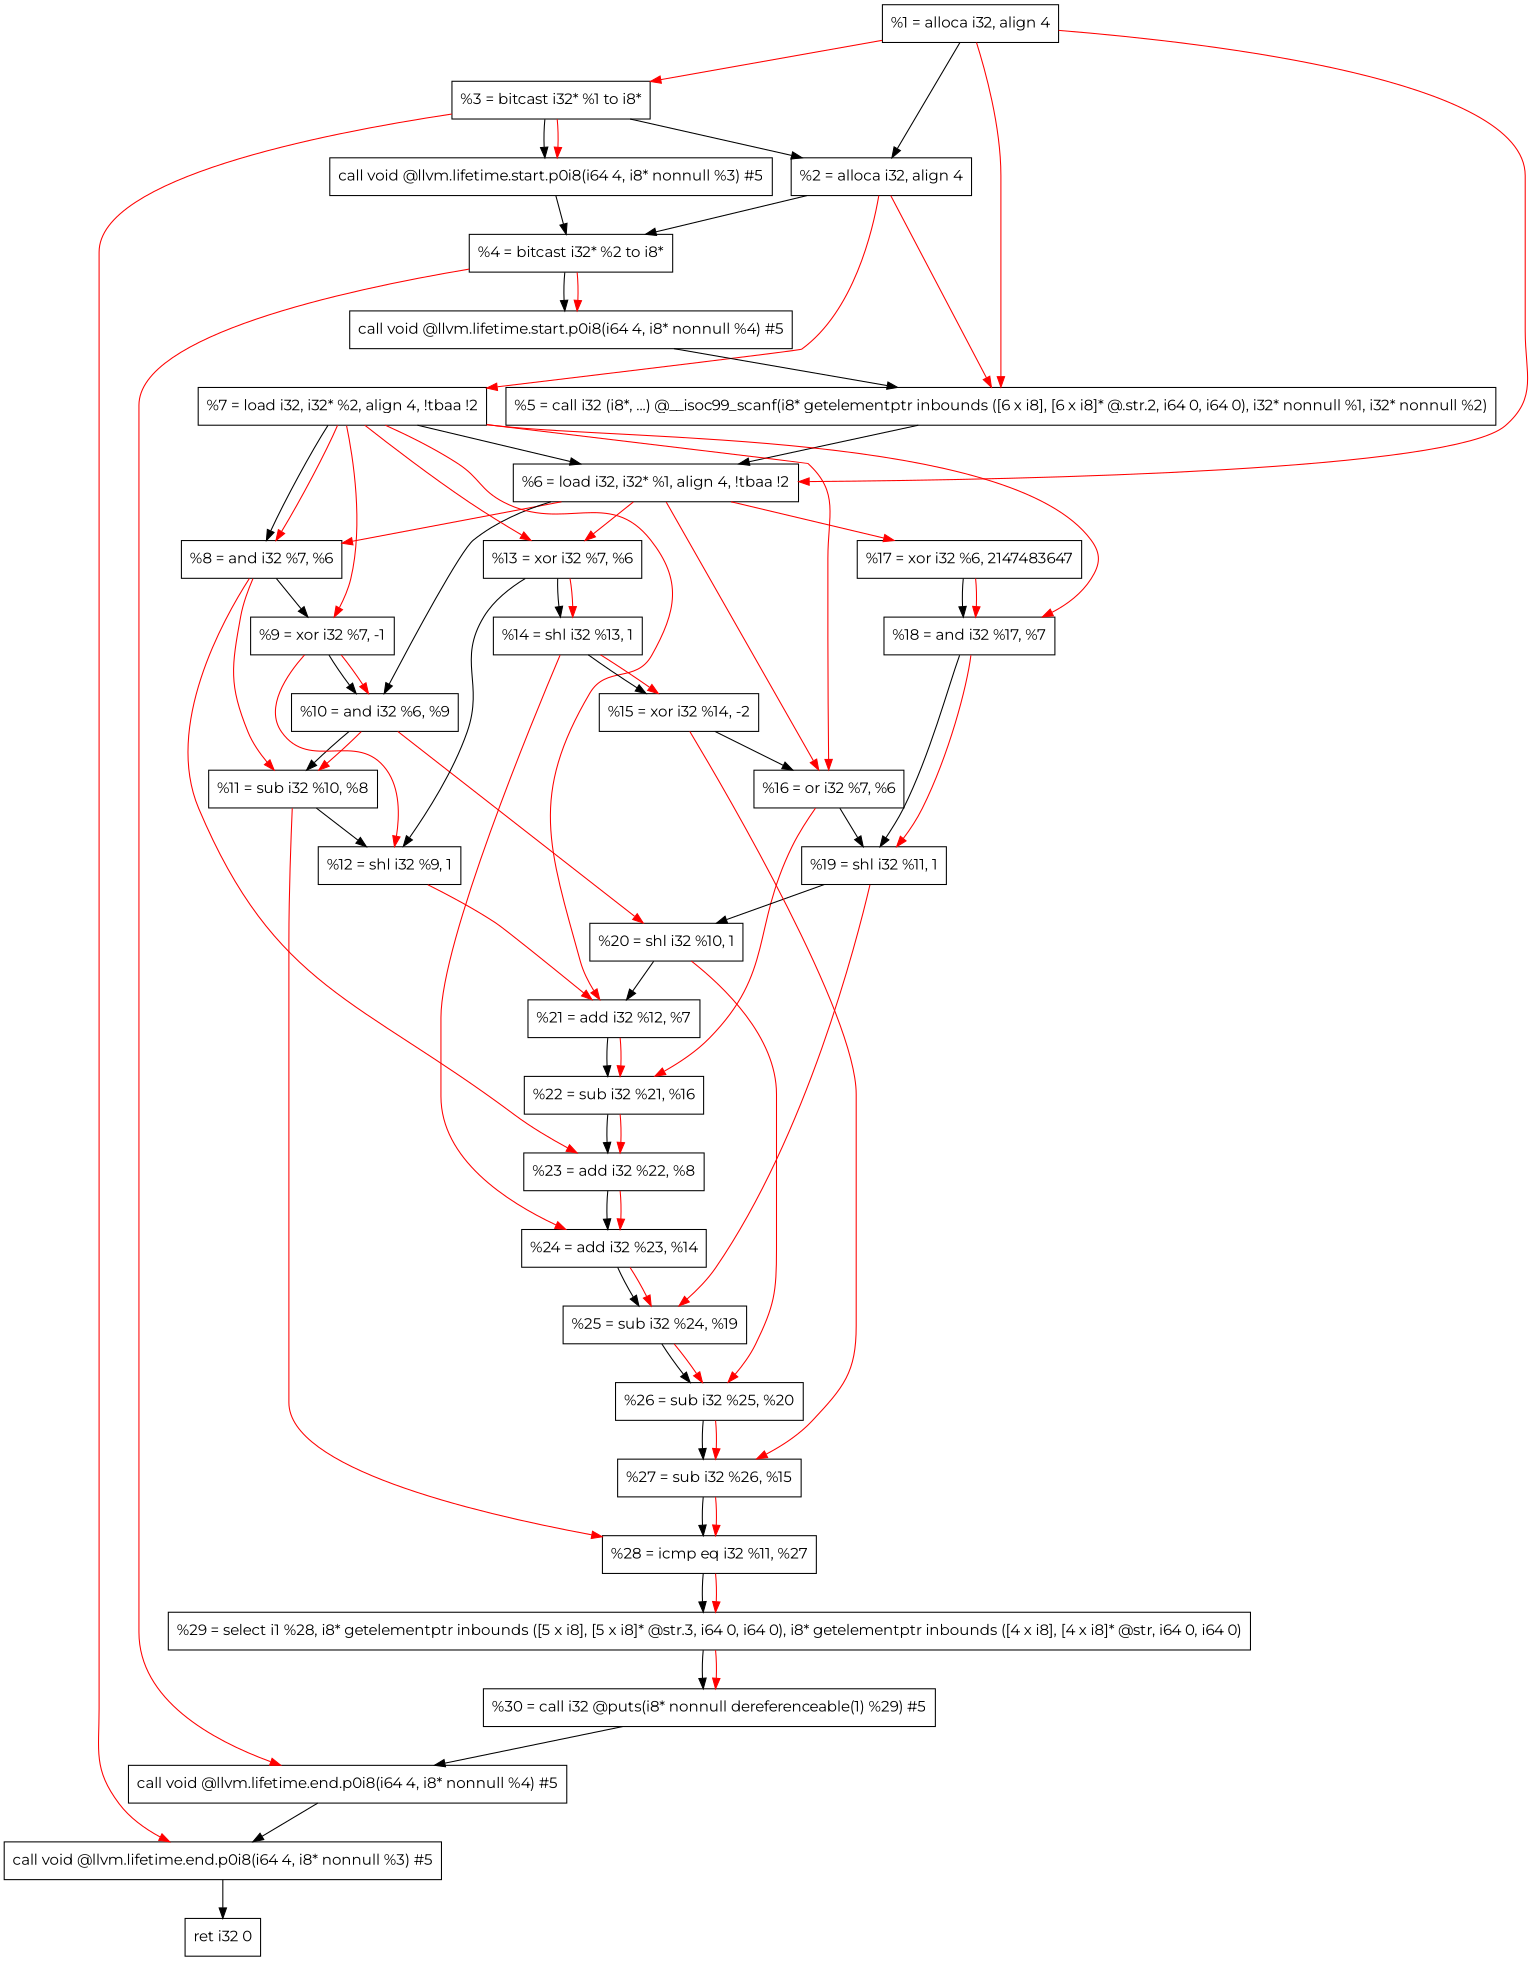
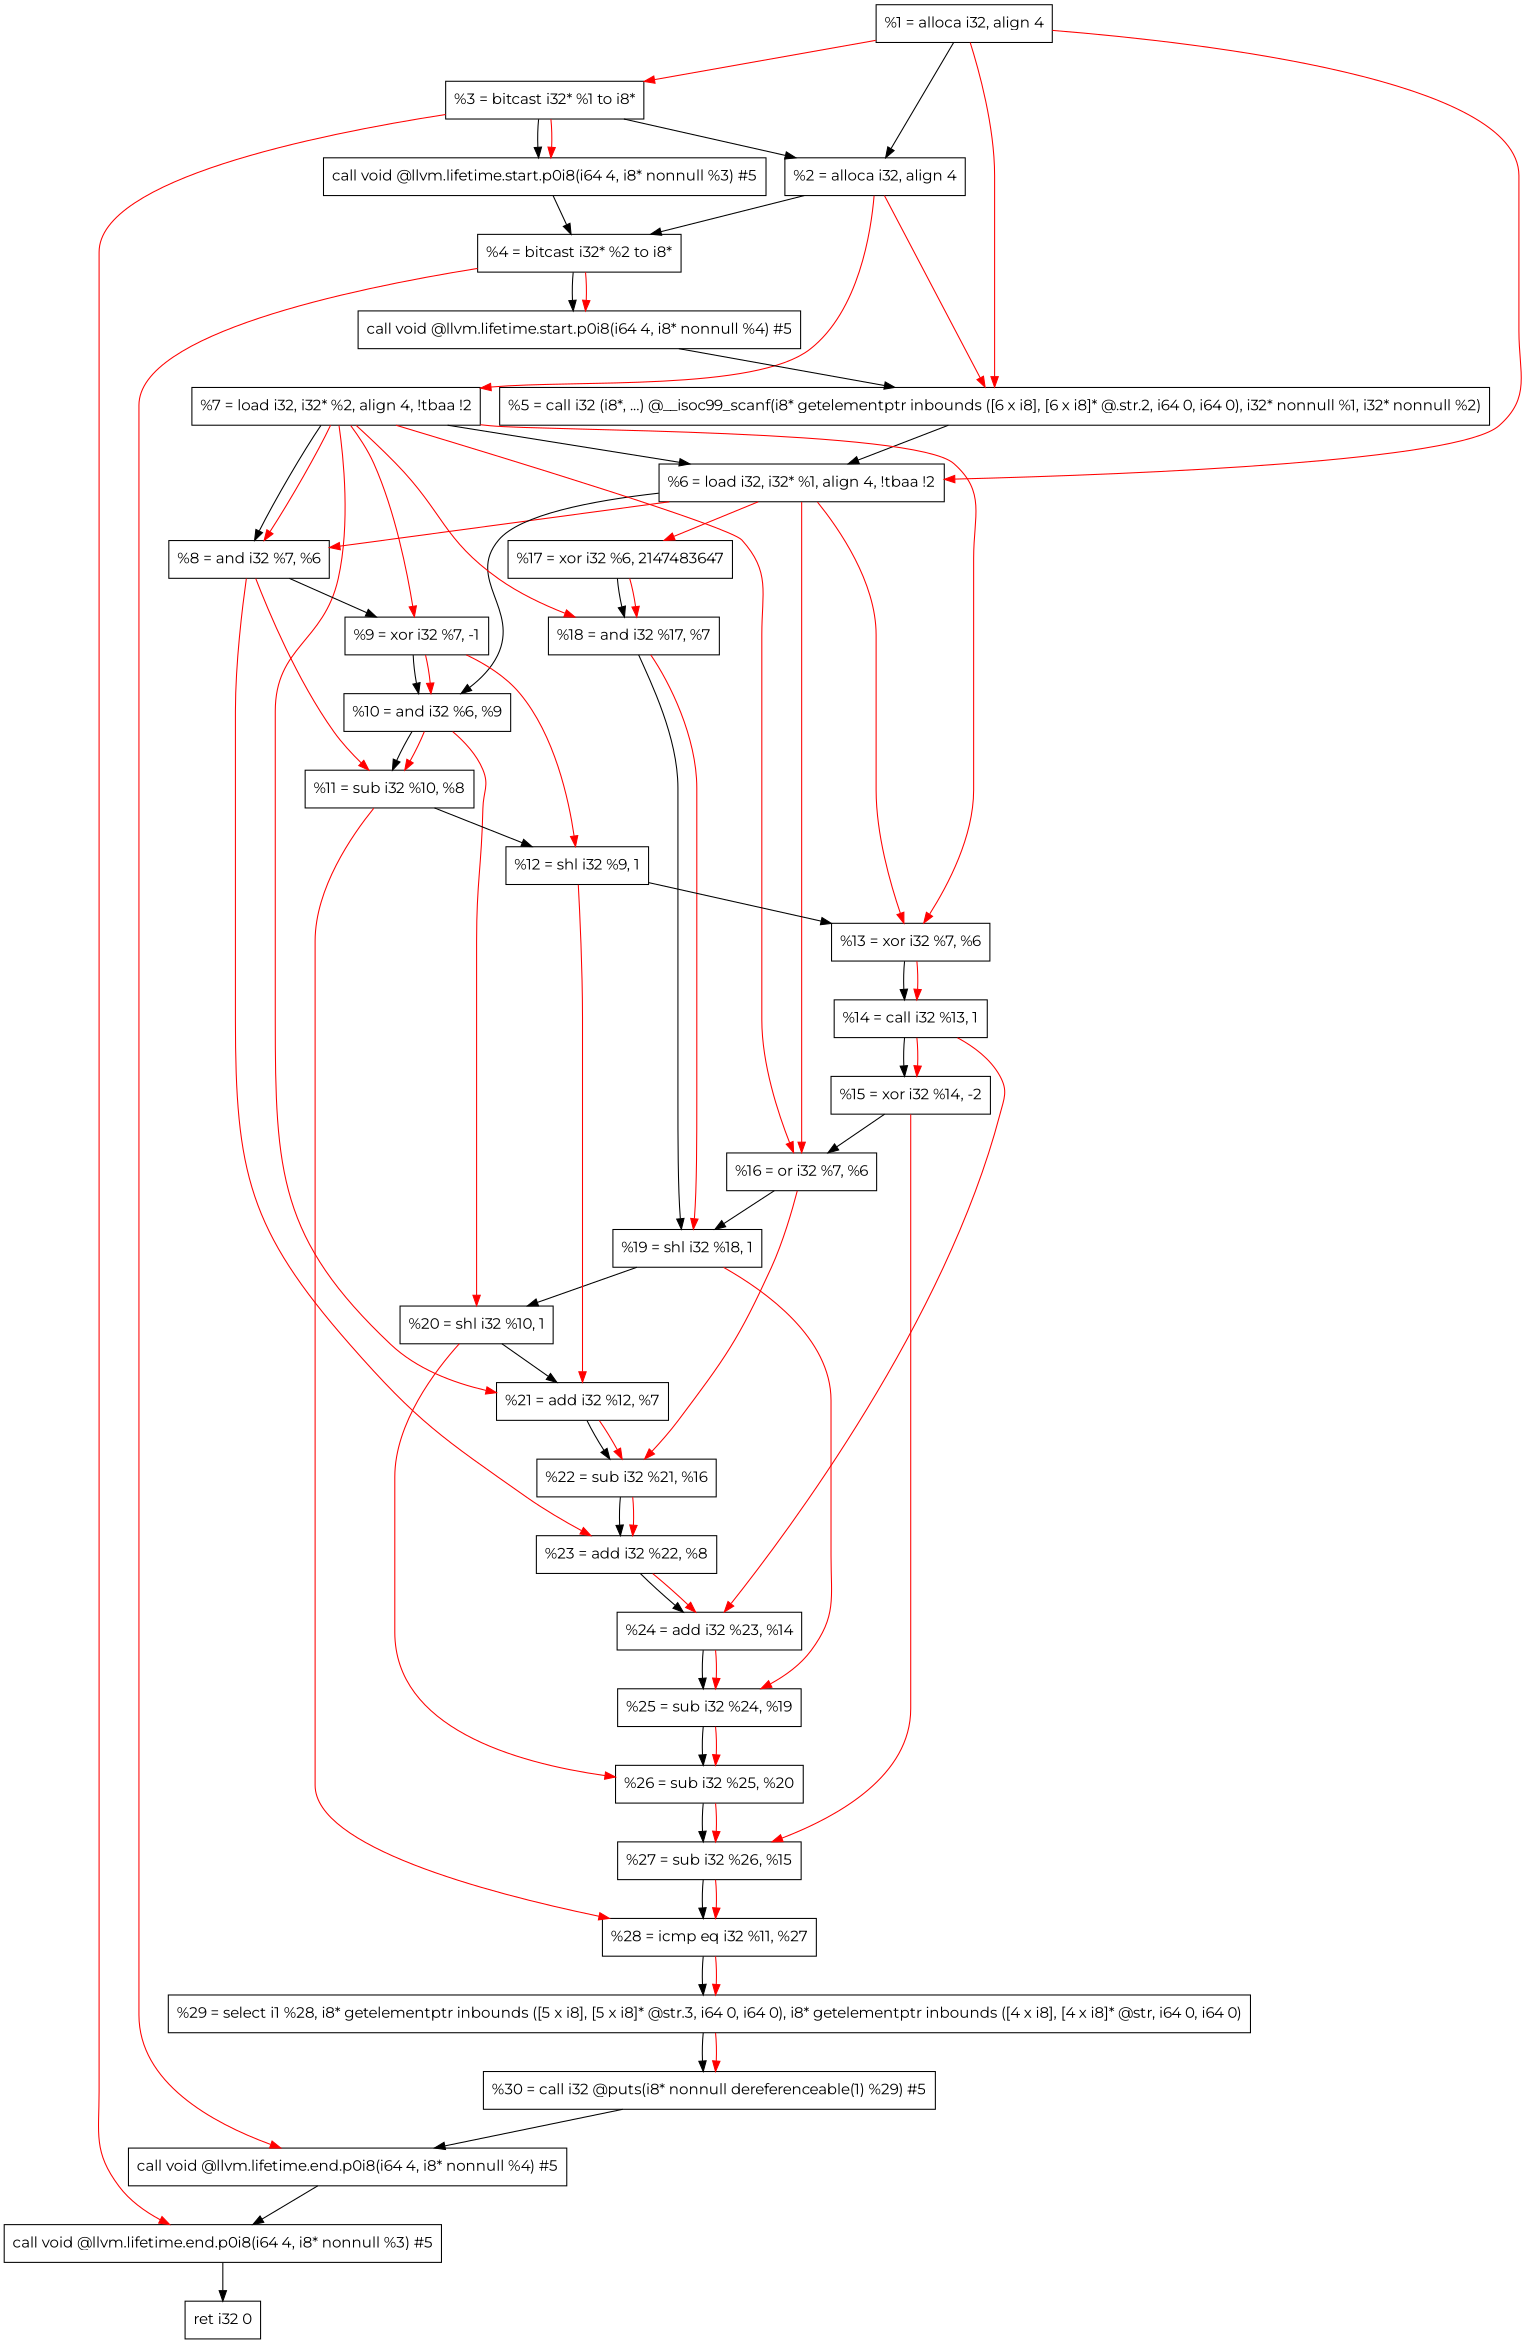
node "%14 = shl i32 %13, 1": label "%14 = shl i32 %13, 1" -> "%14 = call i32 %13, 1"
edge "%13 = xor i32 %7, %6" -> "%12 = shl i32 %9, 1": reversed
node "%19 = shl i32 %11, 1": label "%19 = shl i32 %11, 1" -> "%19 = shl i32 %18, 1"
